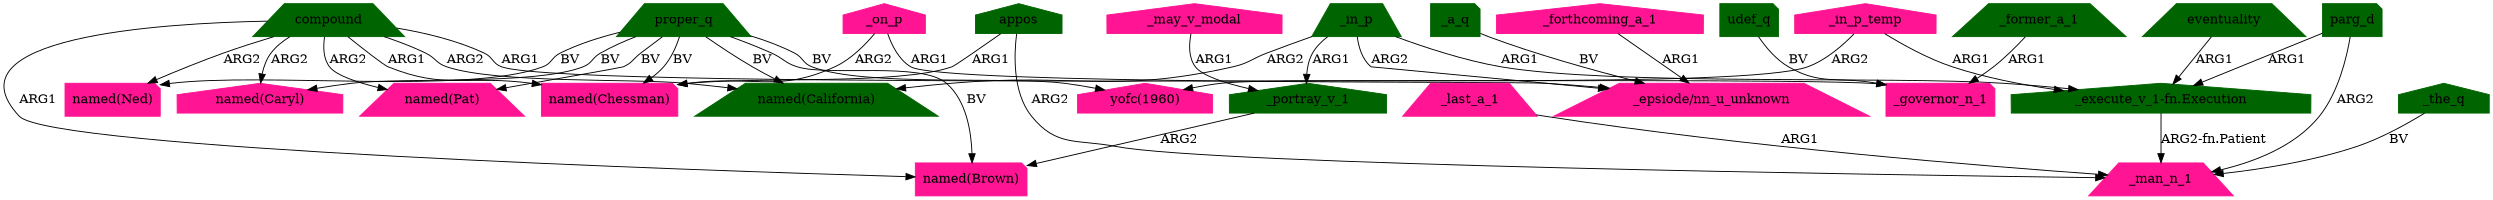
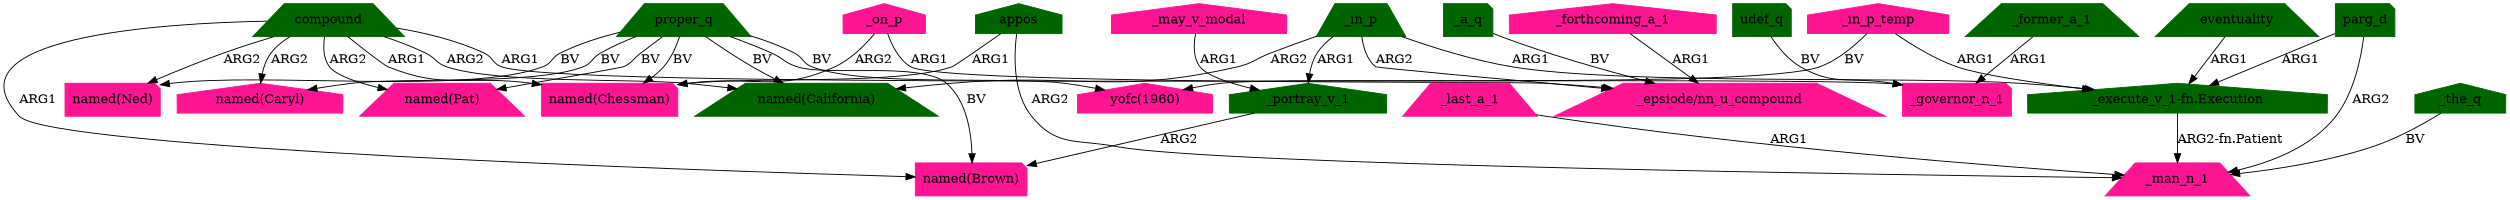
edge "_in_p_temp" -> "yofc(1960)": label "ARG2" -> "BV"
node "_epsiode/nn_u_unknown": label "_epsiode/nn_u_unknown" -> "_epsiode/nn_u_compound"
